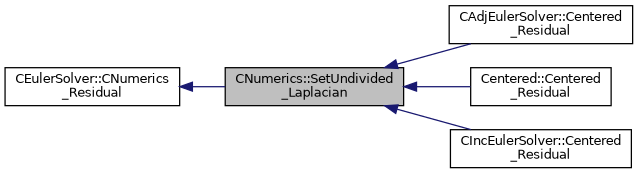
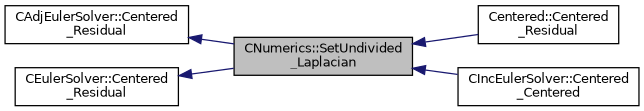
edge "CAdjEulerSolver::Centered _Residual" -> "CNumerics::SetUndivided _Laplacian": reversed
node "CEulerSolver::CNumerics _Residual": label "CEulerSolver::CNumerics _Residual" -> "CEulerSolver::Centered _Residual"
node "CIncEulerSolver::Centered _Residual": label "CIncEulerSolver::Centered _Residual" -> "CIncEulerSolver::Centered _Centered"
